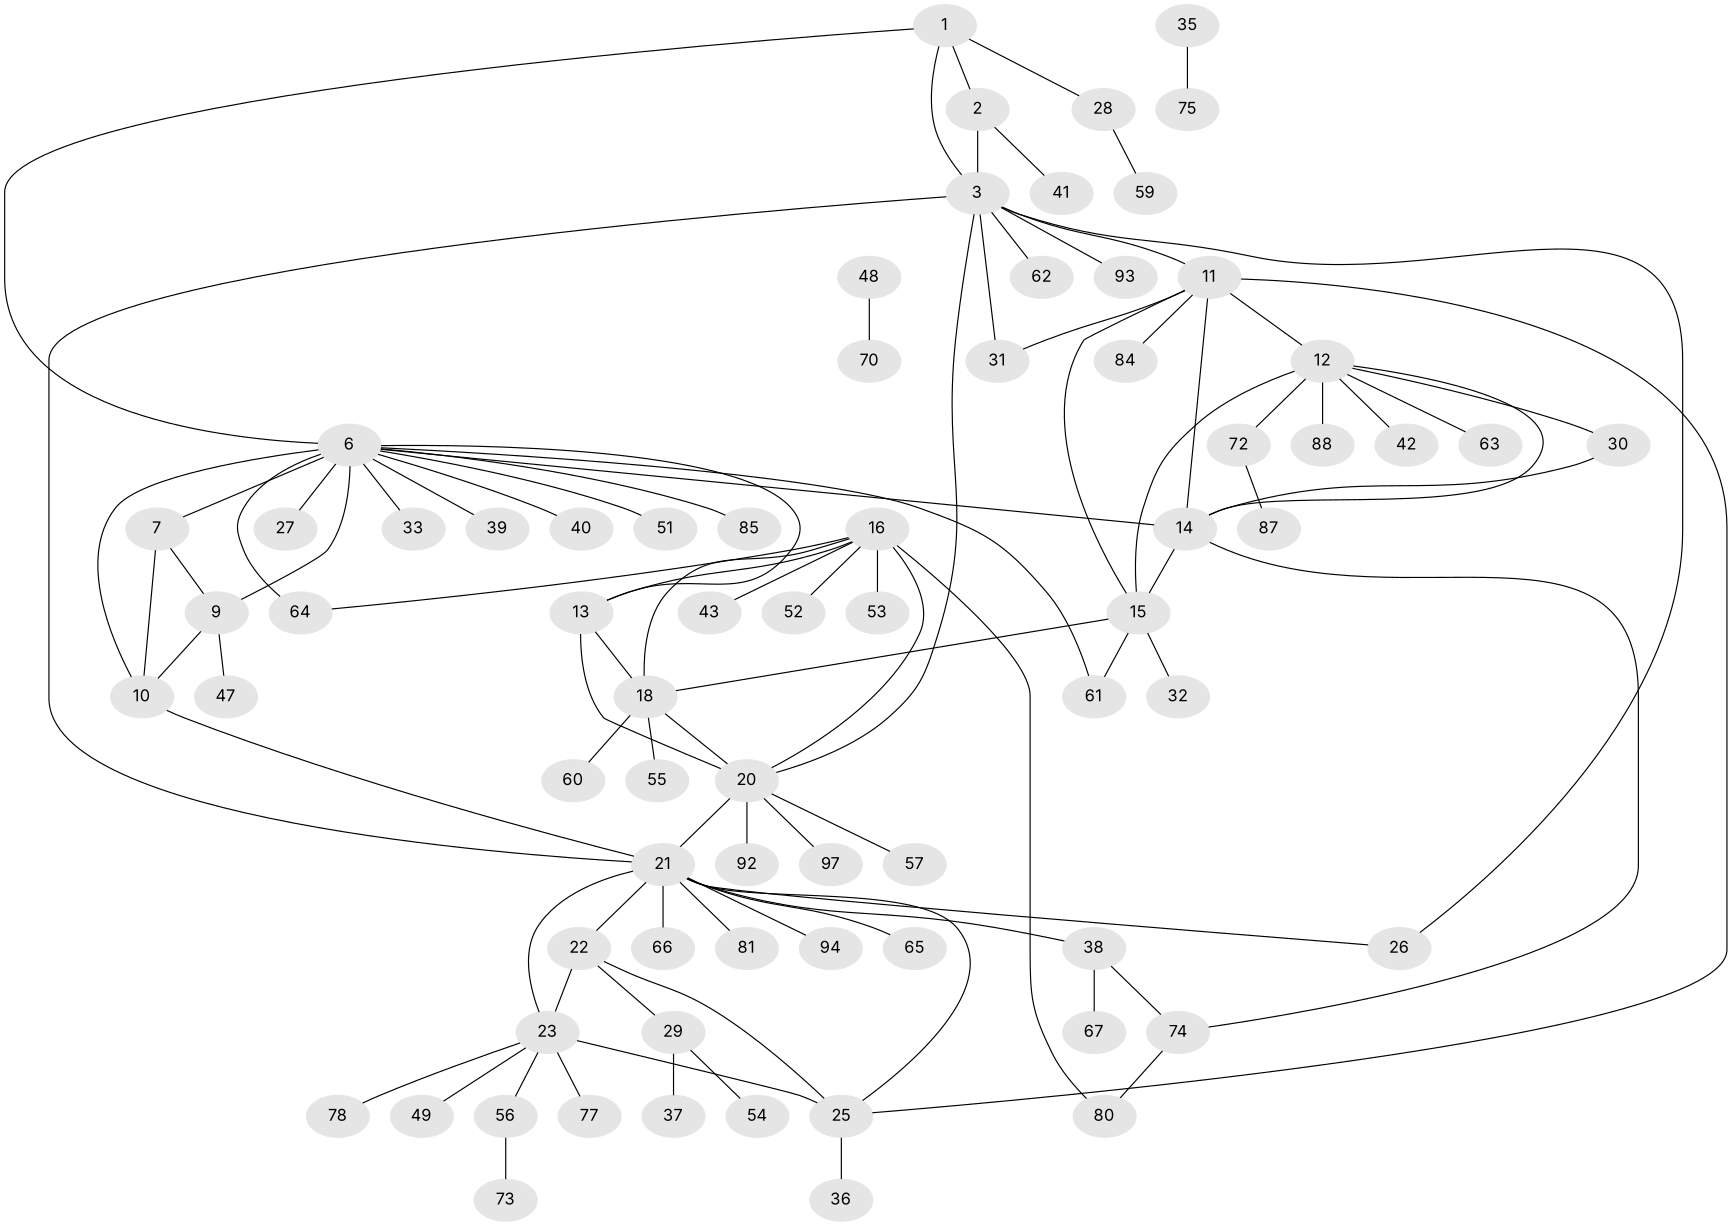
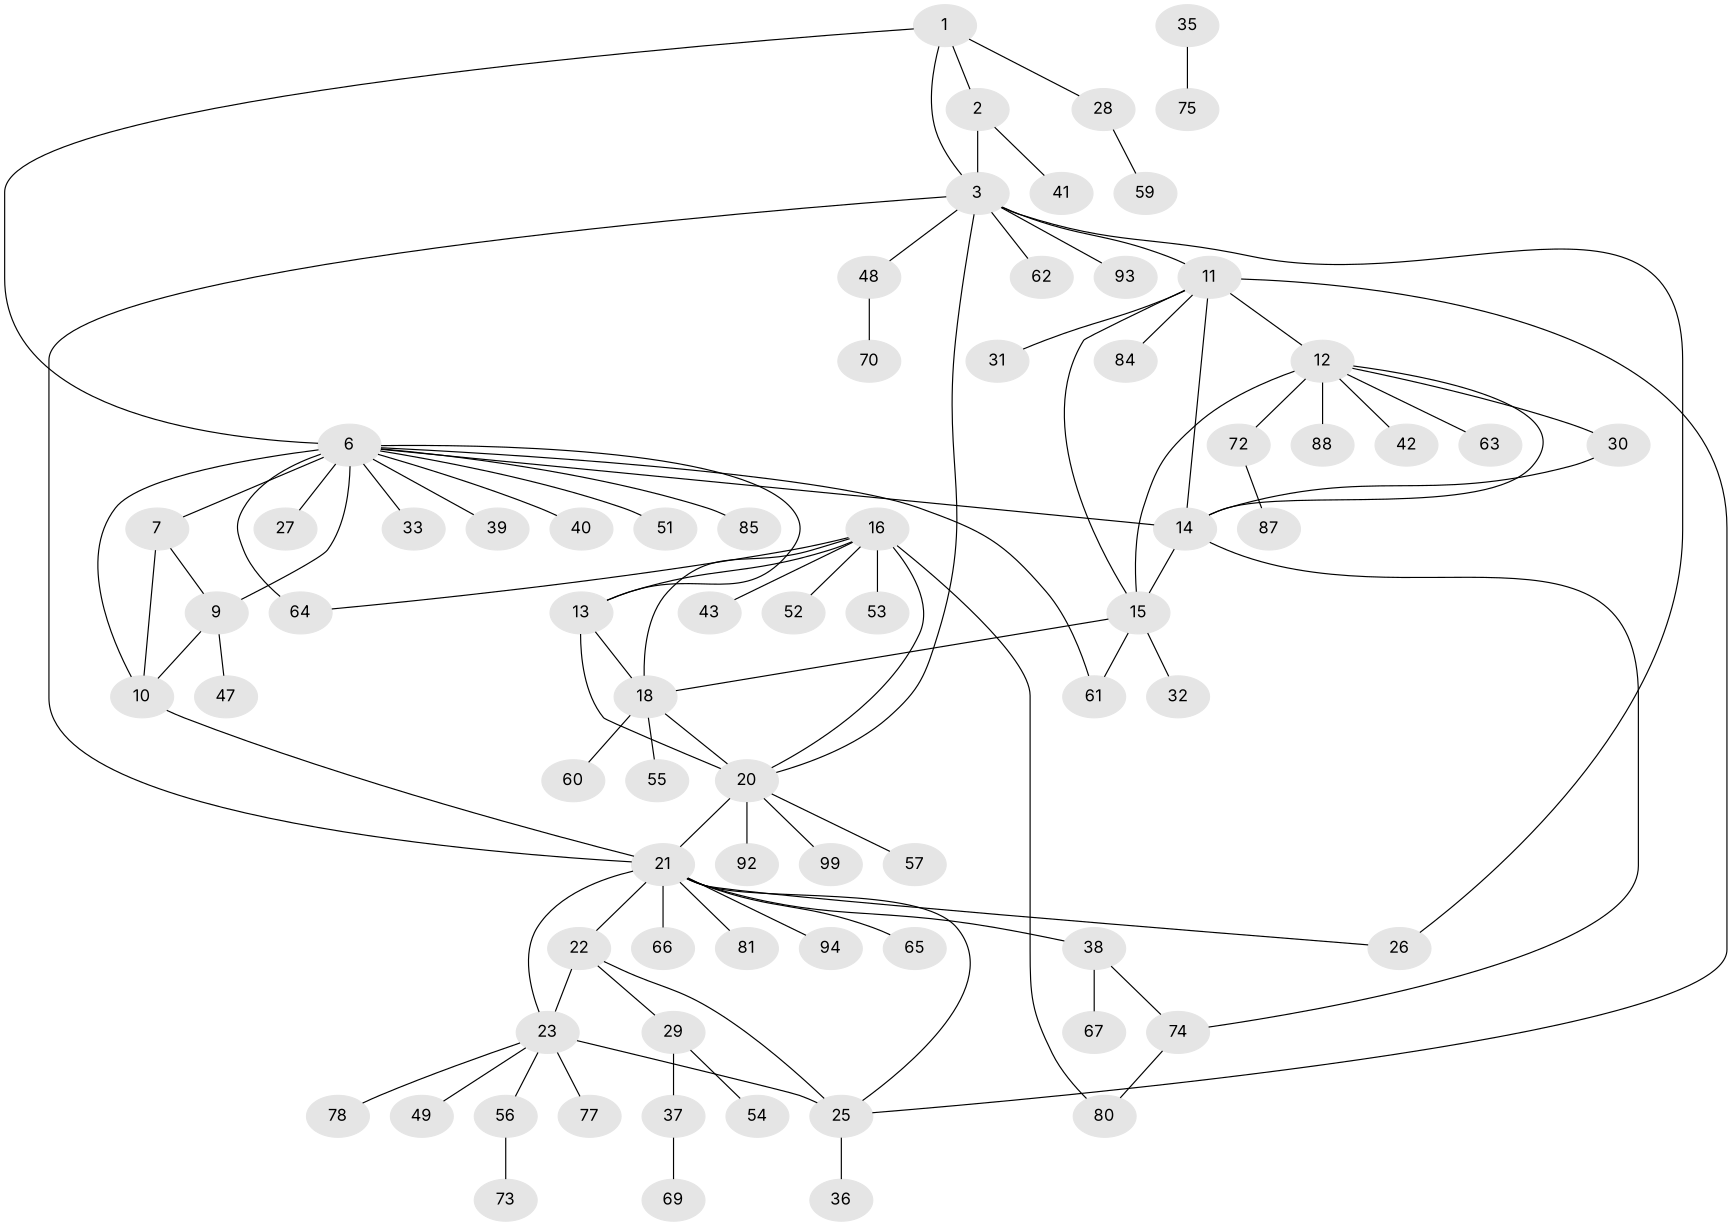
edge "3" -- "31": now "3" -- "48"
node "97": label "97" -> "99"
node "69": added
